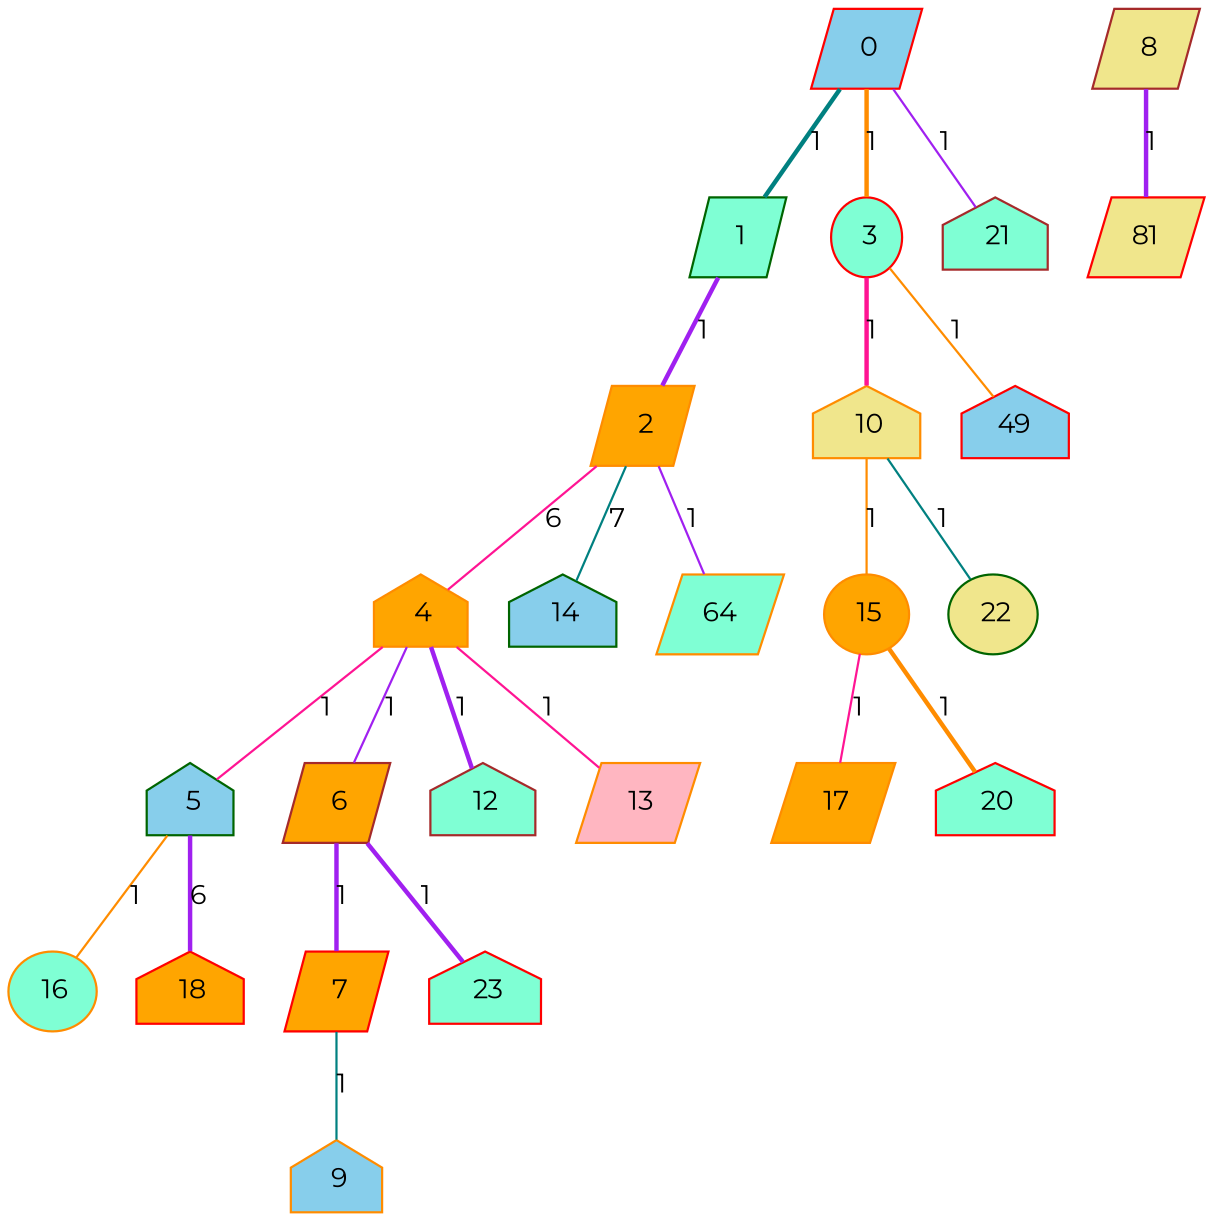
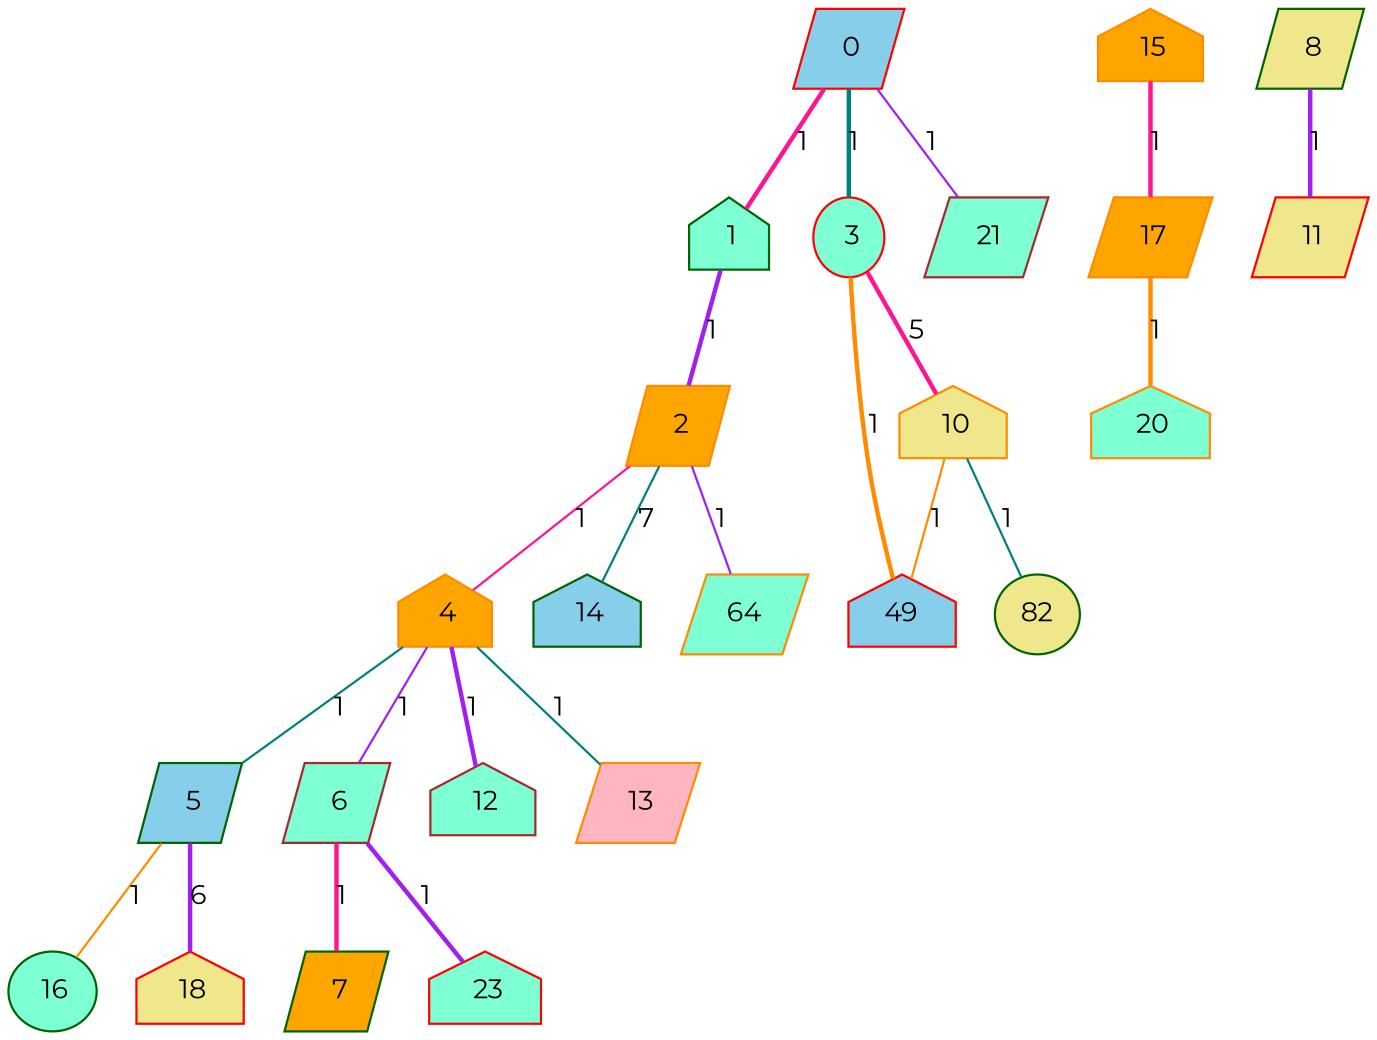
node "8": color brown -> darkgreen
edge "0" -- "1": color teal -> deeppink
edge "0" -- "3": color darkorange -> teal
node "1": shape parallelogram -> house
node "21": shape house -> parallelogram
node "81": label "81" -> "11"
edge "3" -- "10": label "1" -> "5"
edge "3" -- "49": style solid -> bold
edge "10" -- "15": now "10" -- "49"
edge "2" -- "4": label "6" -> "1"
node "15": shape ellipse -> house
node "22": label "22" -> "82"
edge "4" -- "13": color deeppink -> teal
edge "15" -- "17": style solid -> bold
edge "15" -- "20": now "17" -- "20"
edge "4" -- "5": color deeppink -> teal
node "5": shape house -> parallelogram
node "6": fillcolor orange -> aquamarine
node "20": color red -> darkorange
edge "6" -- "7": color purple -> deeppink
node "16": color darkorange -> darkgreen
node "18": fillcolor orange -> khaki
node "7": color red -> darkgreen
node "9": removed
